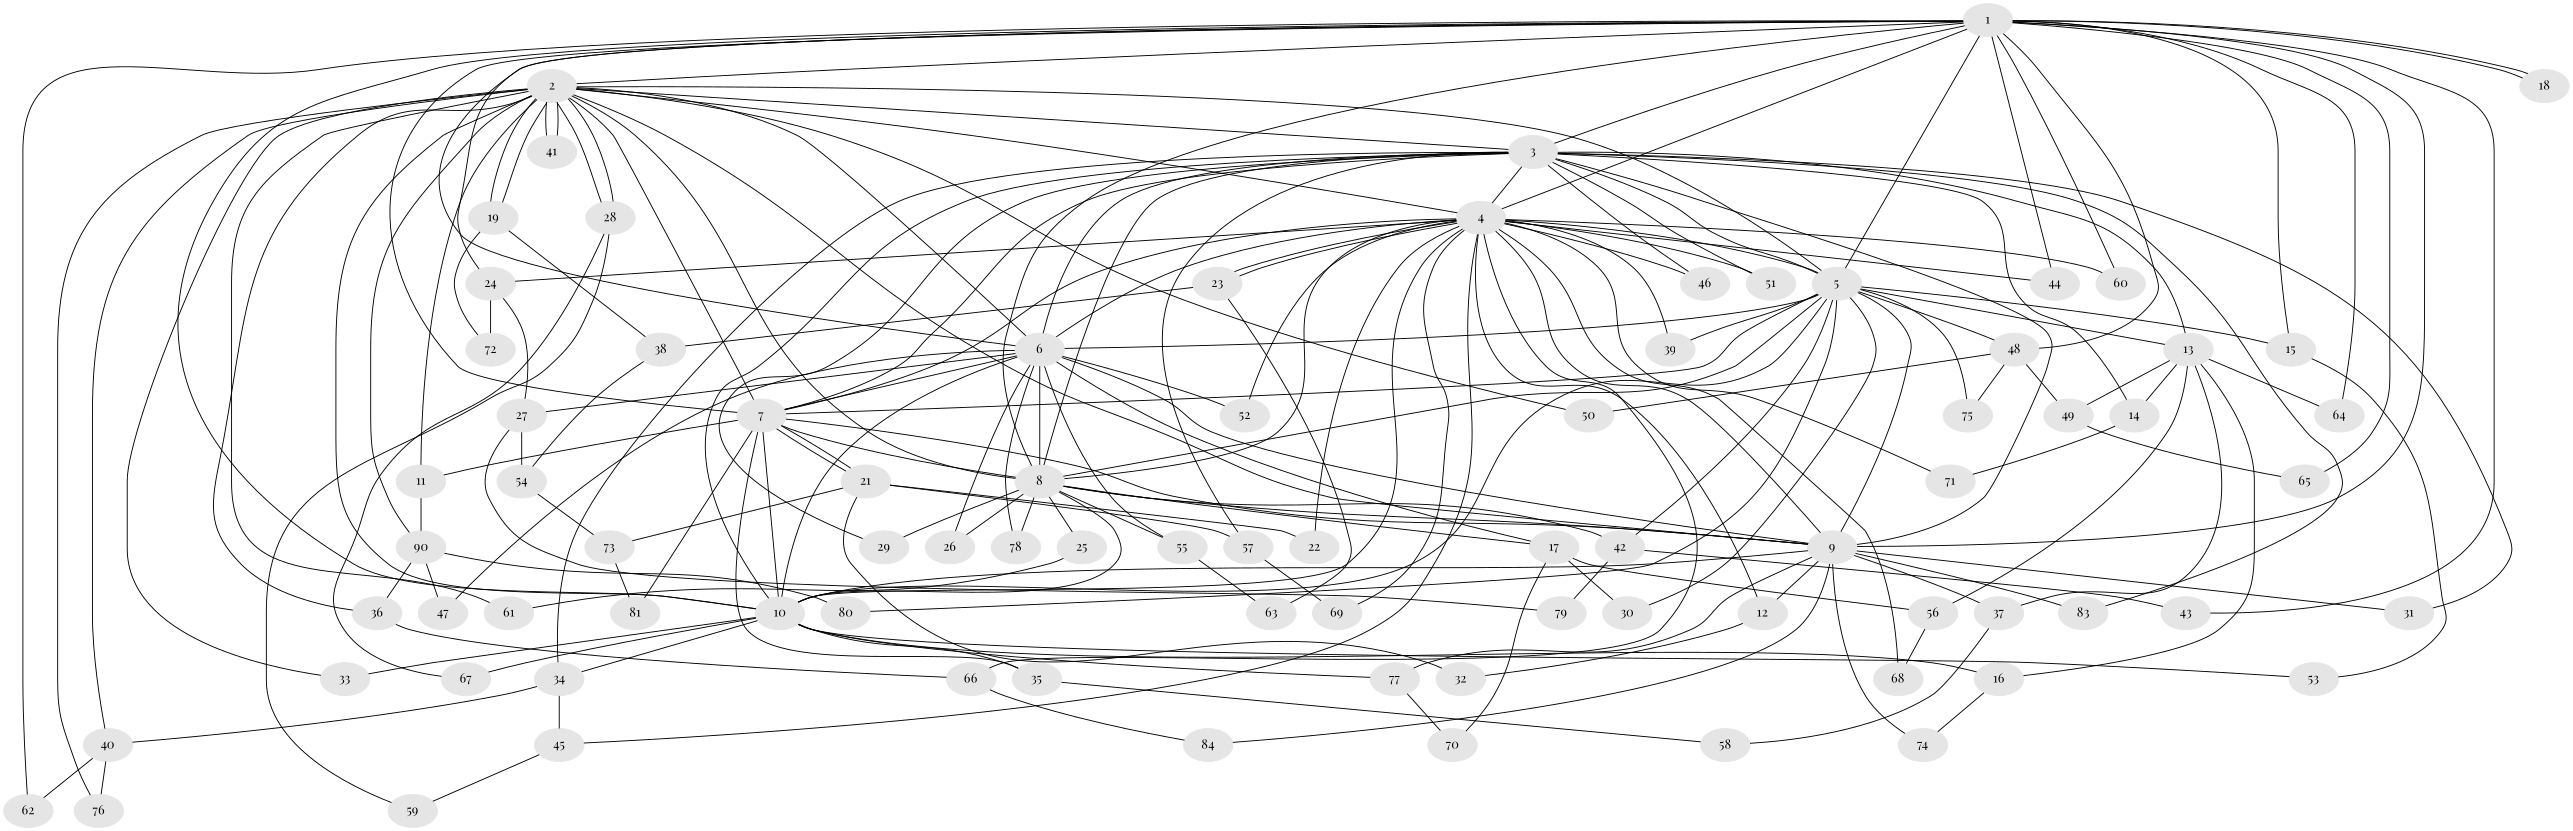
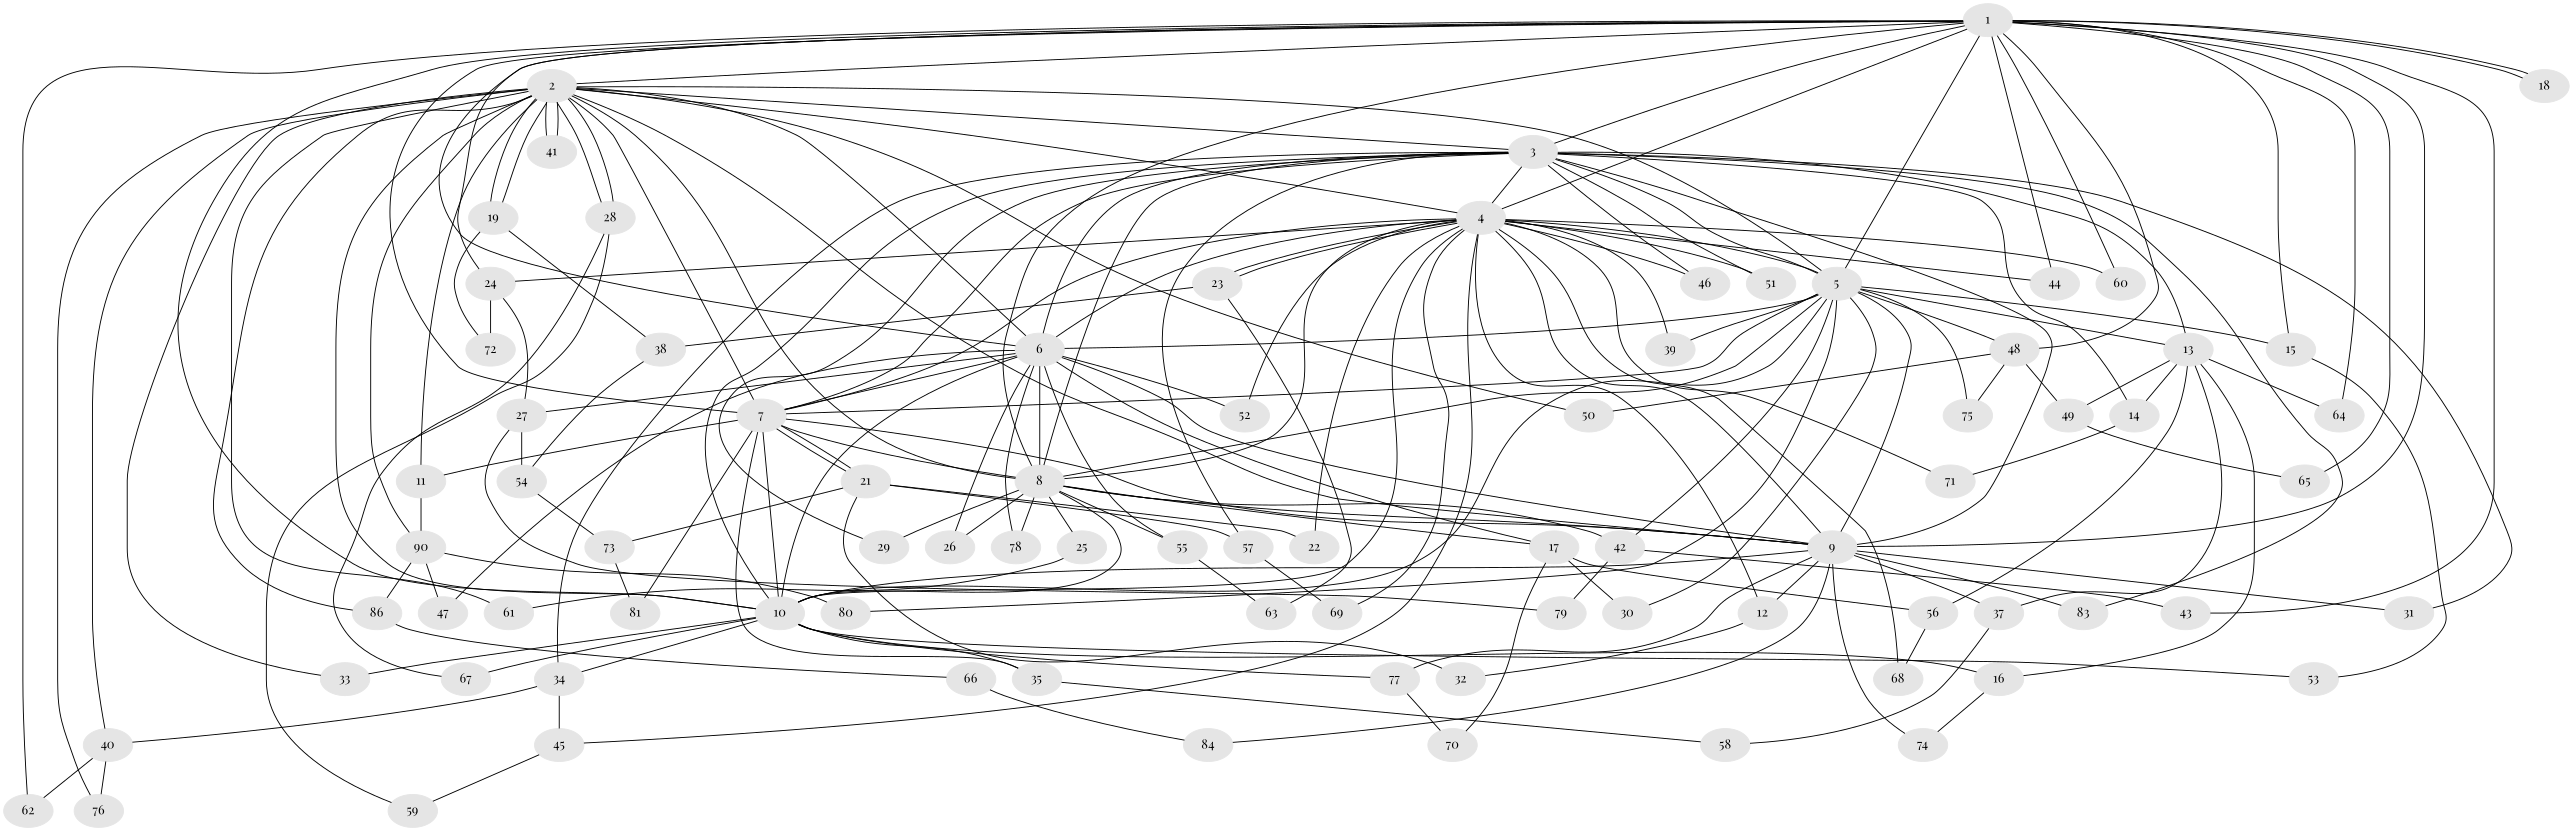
node "36": label "36" -> "86"
edge "4" -- "66": removed
